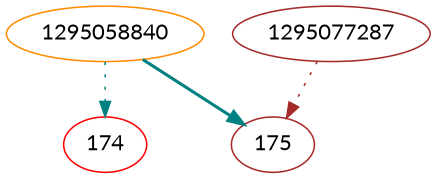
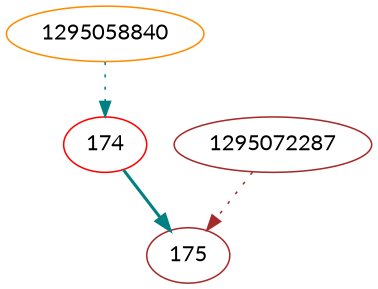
node "1295077287": label "1295077287" -> "1295072287"
edge "1295058840" -> "175": now "174" -> "175"
